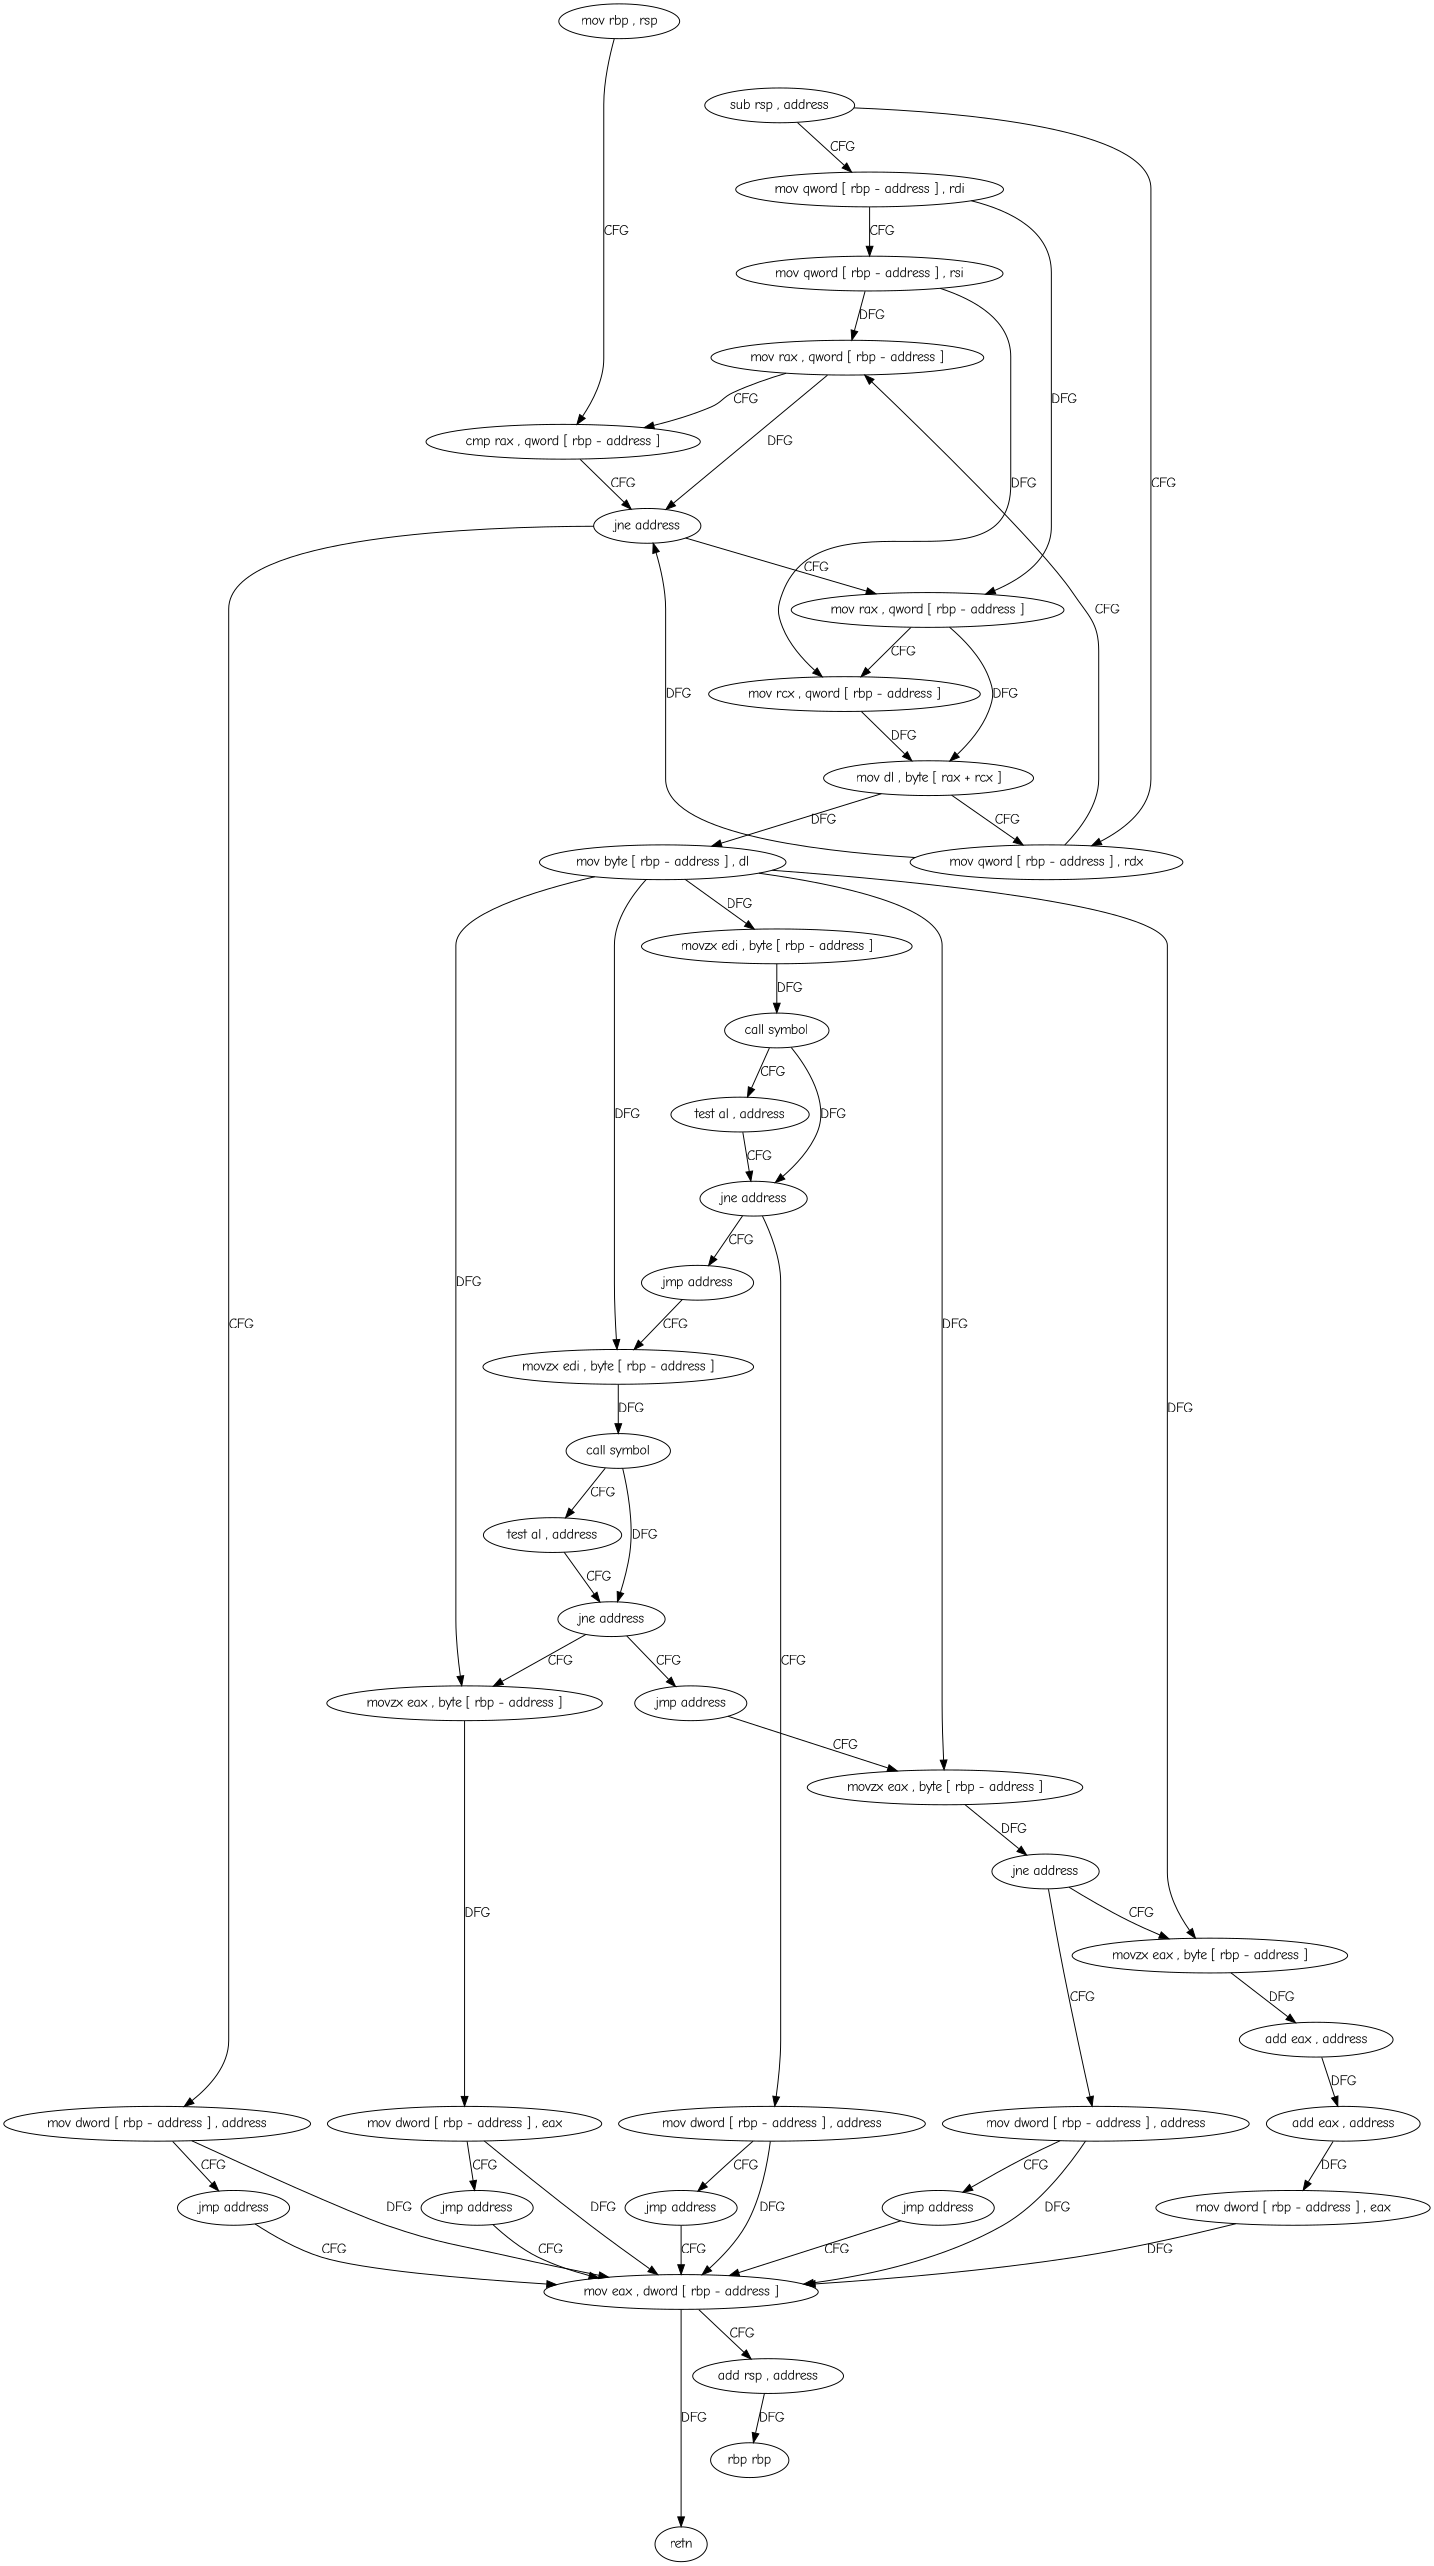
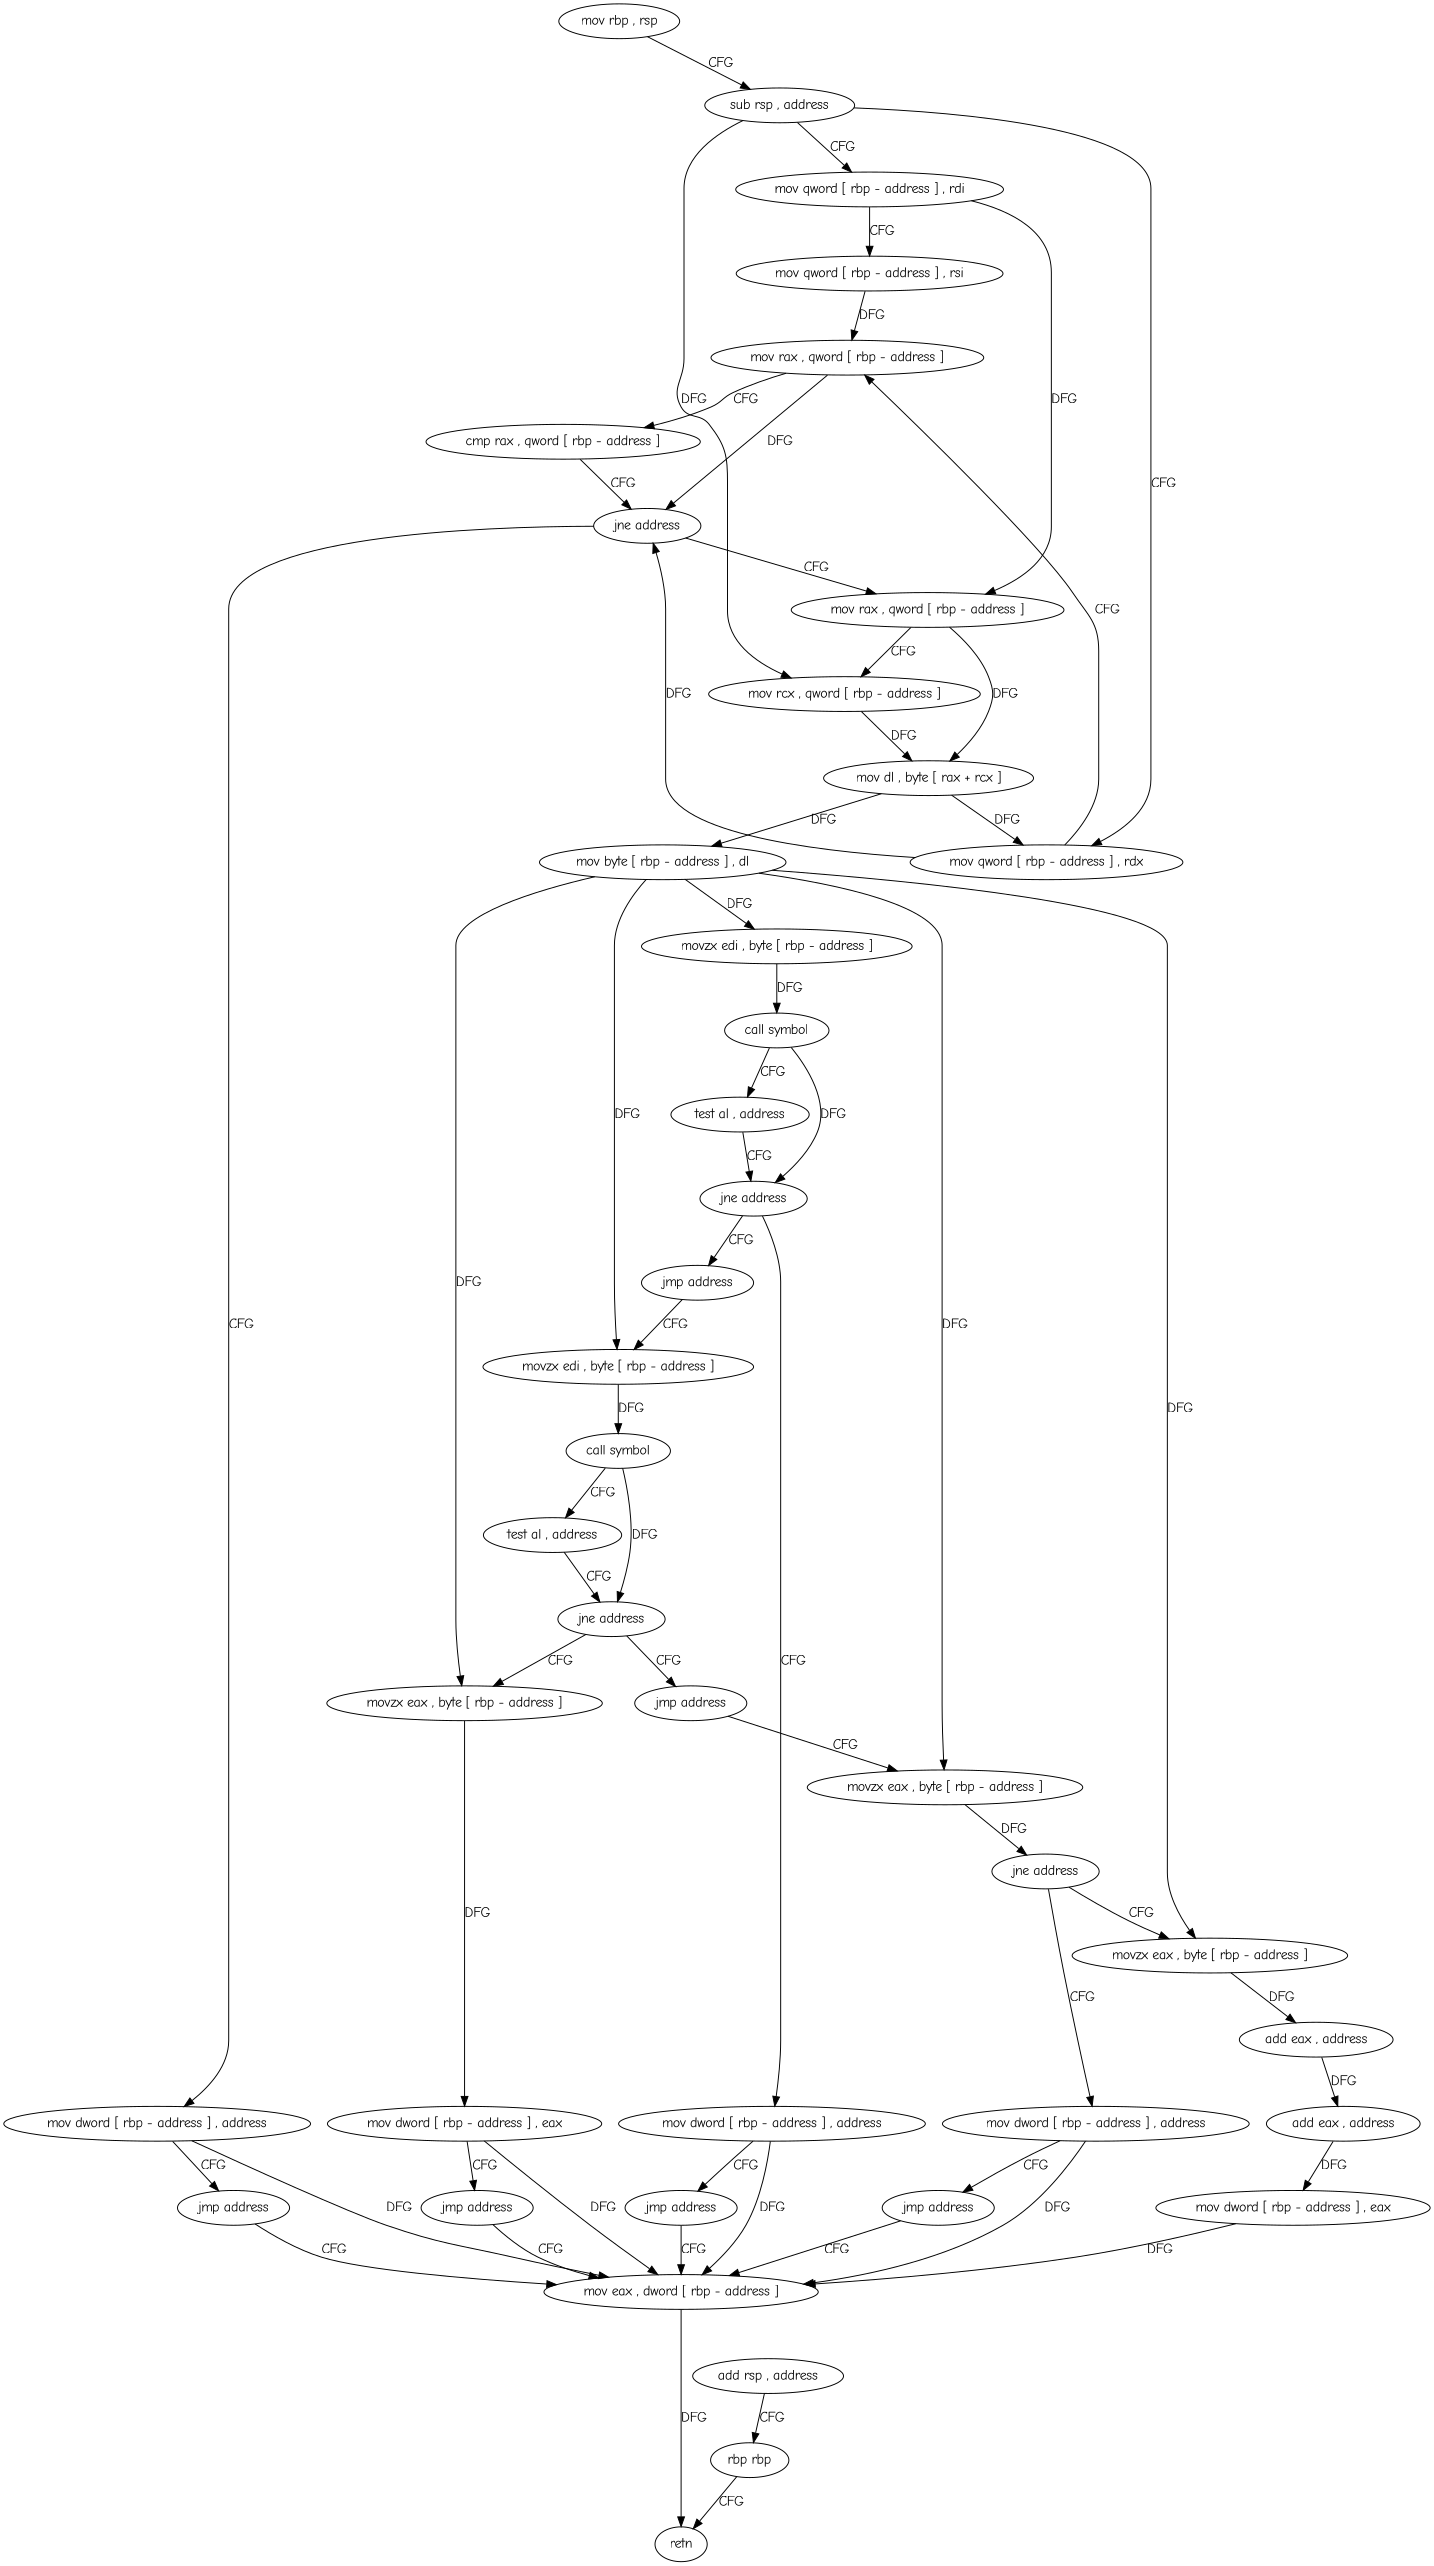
edge "mov rbp , rsp" -> "cmp rax , qword [ rbp - address ]": now "mov rbp , rsp" -> "sub rsp , address"
edge "mov qword [ rbp - address ] , rsi" -> "mov rcx , qword [ rbp - address ]": now "sub rsp , address" -> "mov rcx , qword [ rbp - address ]"
edge "mov dl , byte [ rax + rcx ]" -> "mov qword [ rbp - address ] , rdx": label "CFG" -> "DFG"
edge "mov eax , dword [ rbp - address ]" -> "add rsp , address": removed, label "CFG"
edge "add rsp , address" -> "rbp rbp": label "DFG" -> "CFG"
edge "rbp rbp" -> "retn": added, label "CFG"
